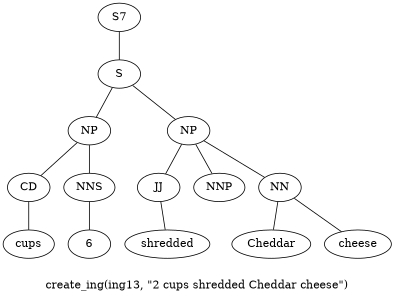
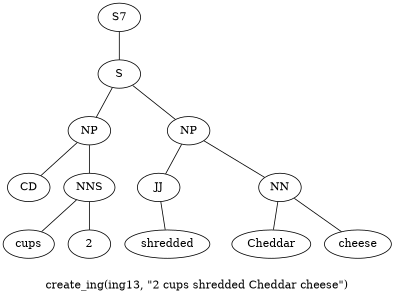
node "NNP": removed
edge "CD" -- "cups": now "NNS" -- "cups"
node "6": label "6" -> "2"
